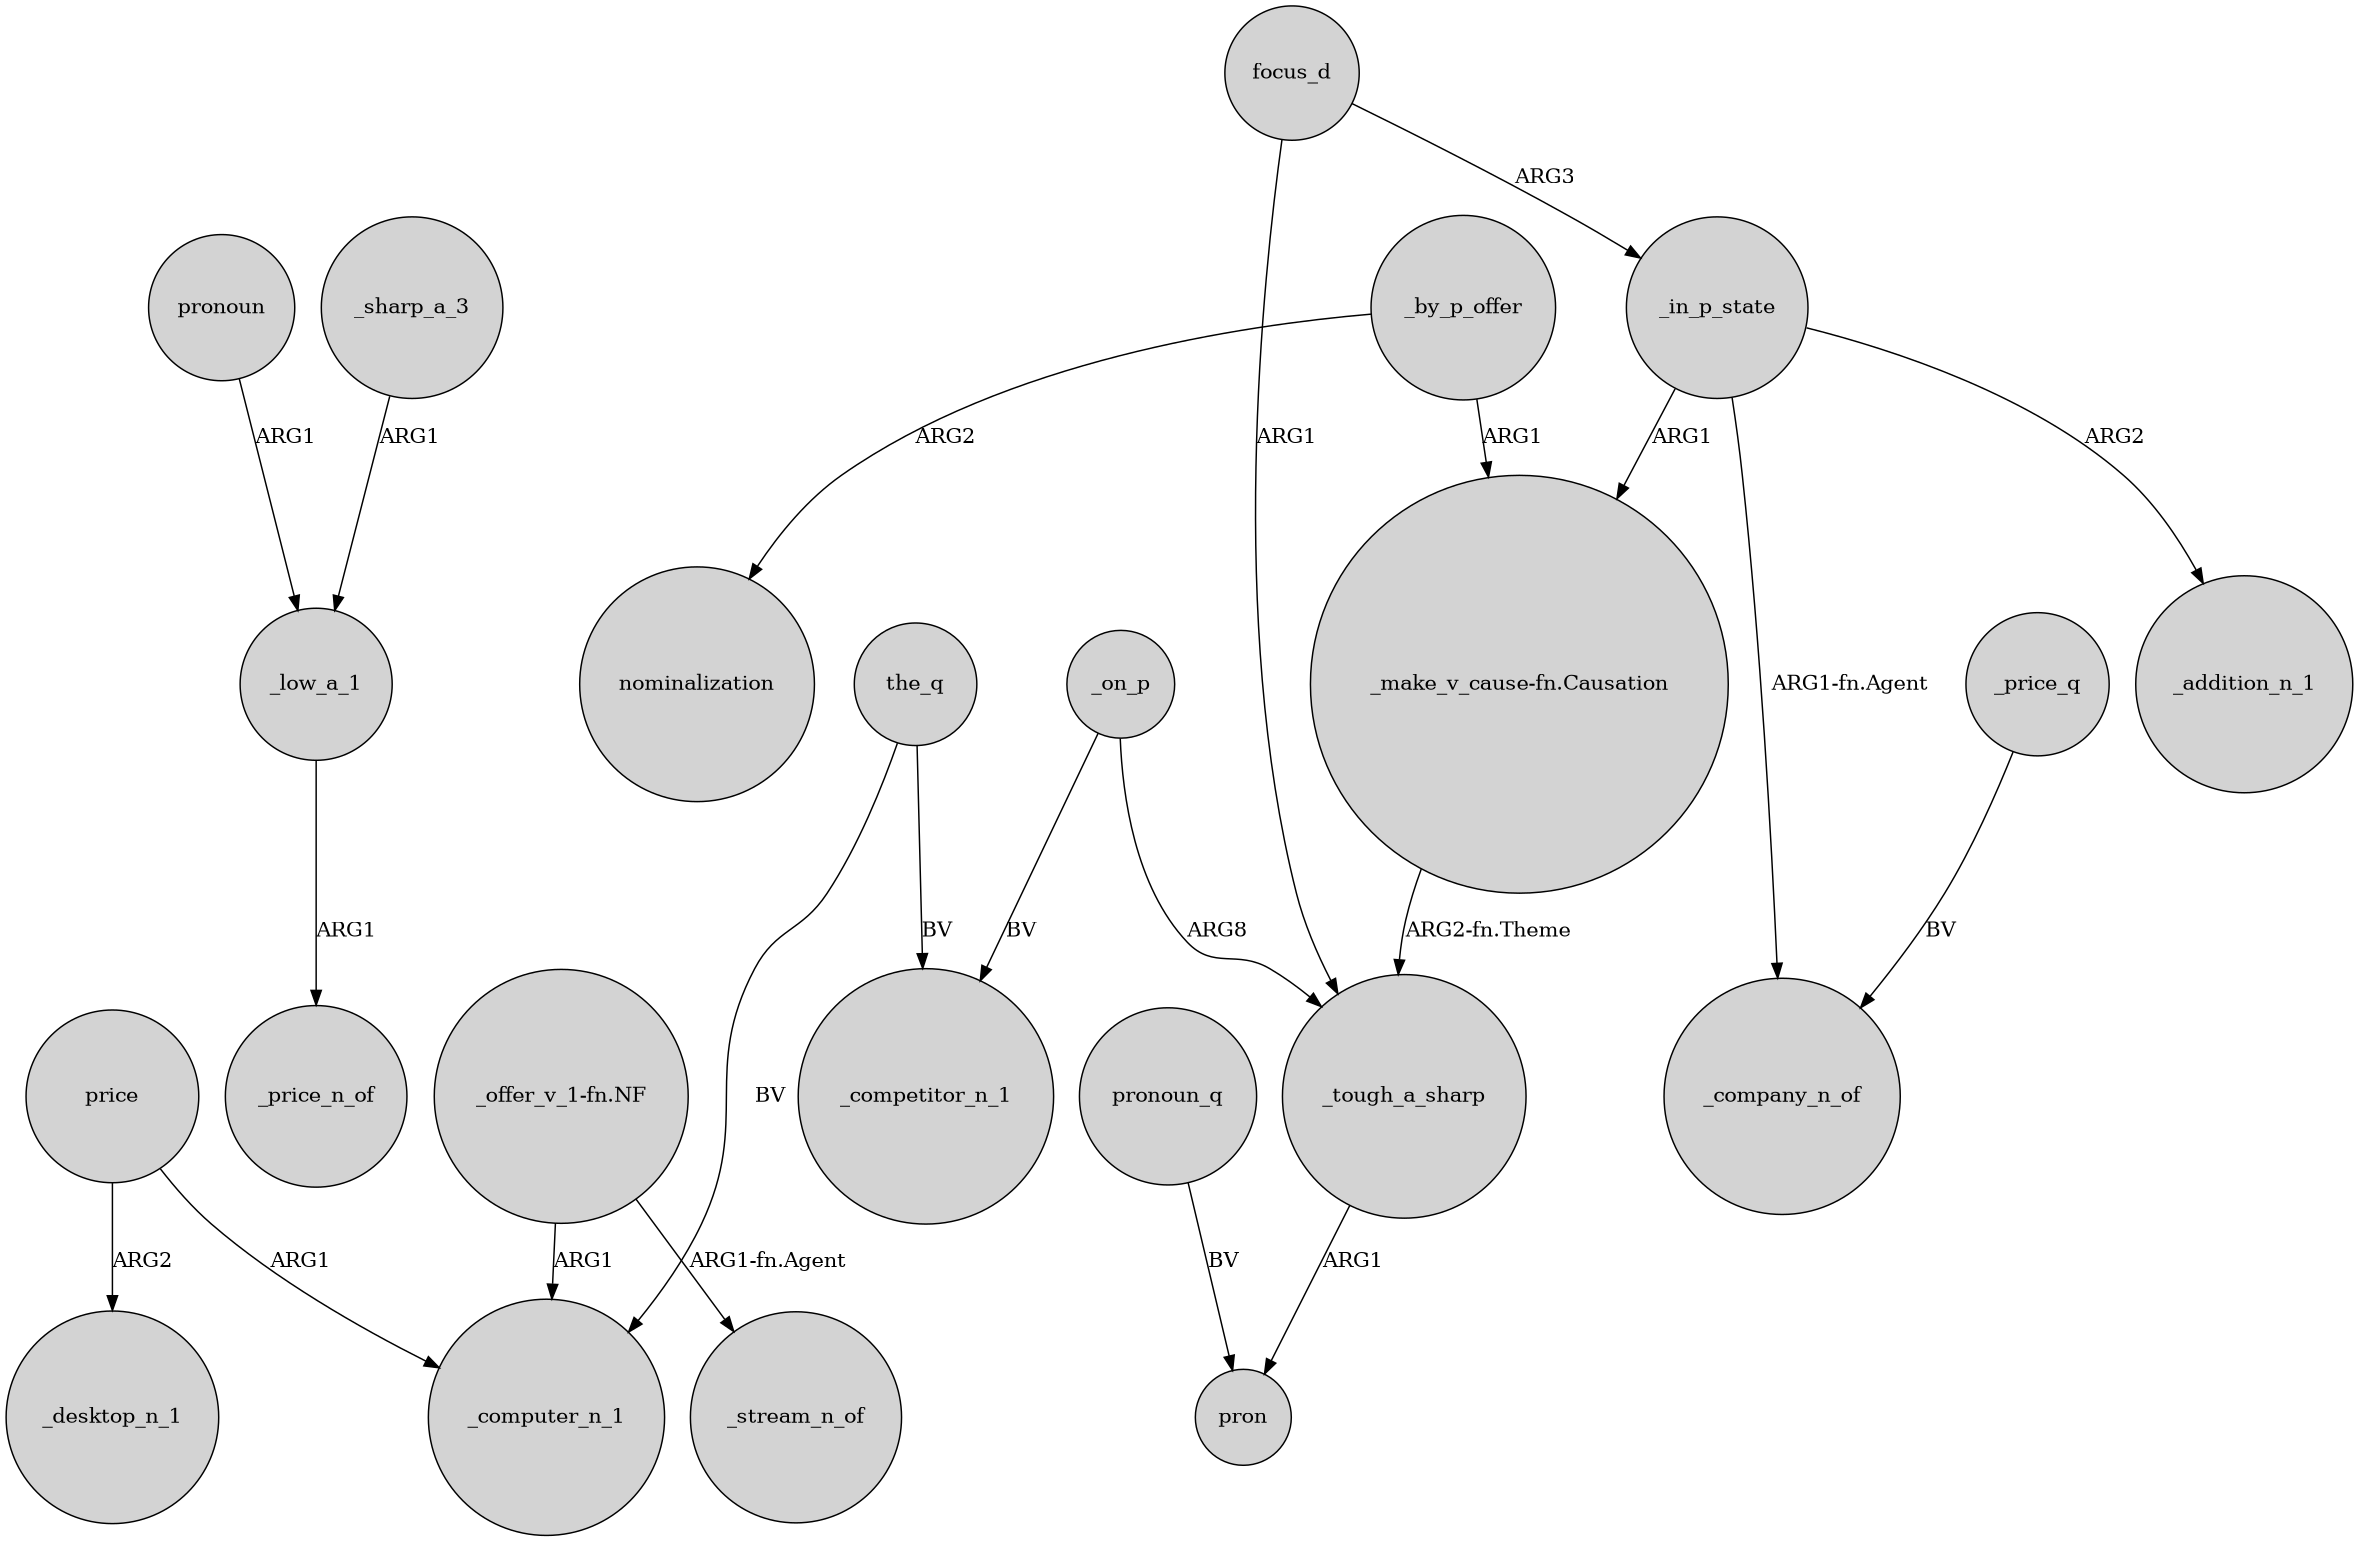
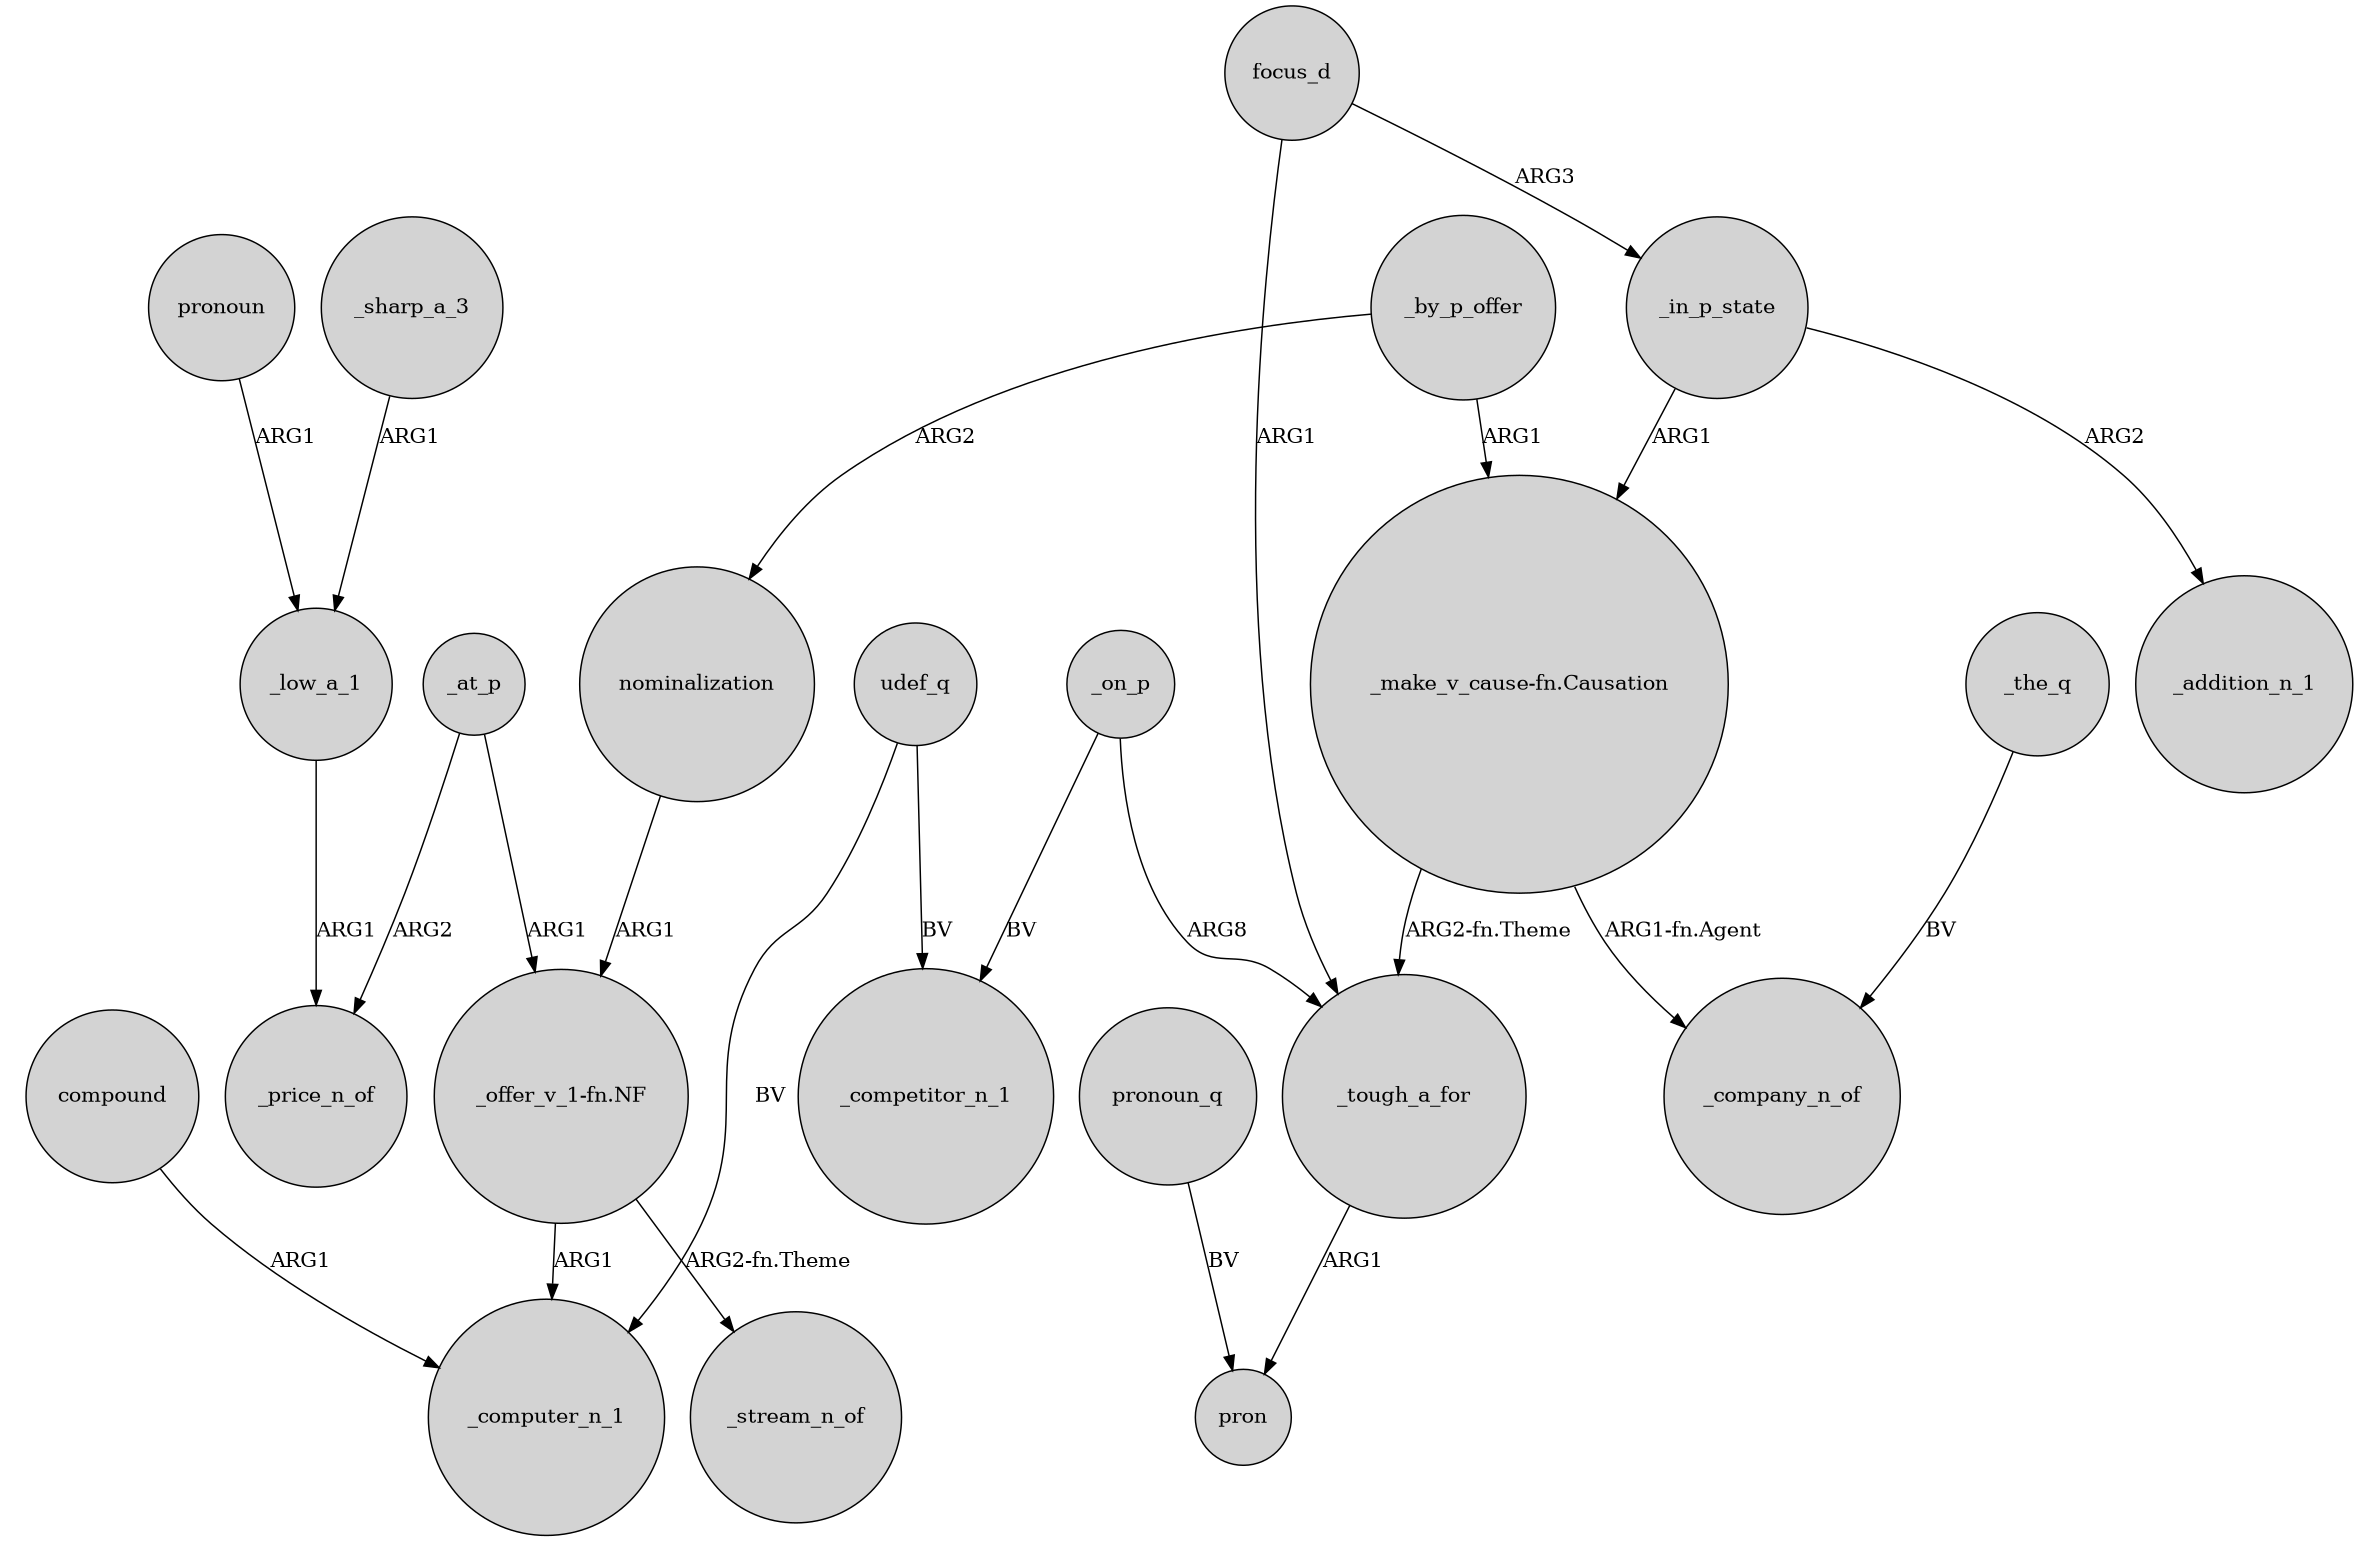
edge "_in_p_state" -> "_company_n_of": now "_make_v_cause-fn.Causation" -> "_company_n_of"
node "_at_p": added
node "the_q": label "the_q" -> "udef_q"
node "_price_q": label "_price_q" -> "_the_q"
edge "nominalization" -> "_offer_v_1-fn.NF": added, label "ARG1"
node "price": label "price" -> "compound"
node "_tough_a_sharp": label "_tough_a_sharp" -> "_tough_a_for"
edge "_offer_v_1-fn.NF" -> "_stream_n_of": label "ARG1-fn.Agent" -> "ARG2-fn.Theme"
node "_desktop_n_1": removed
